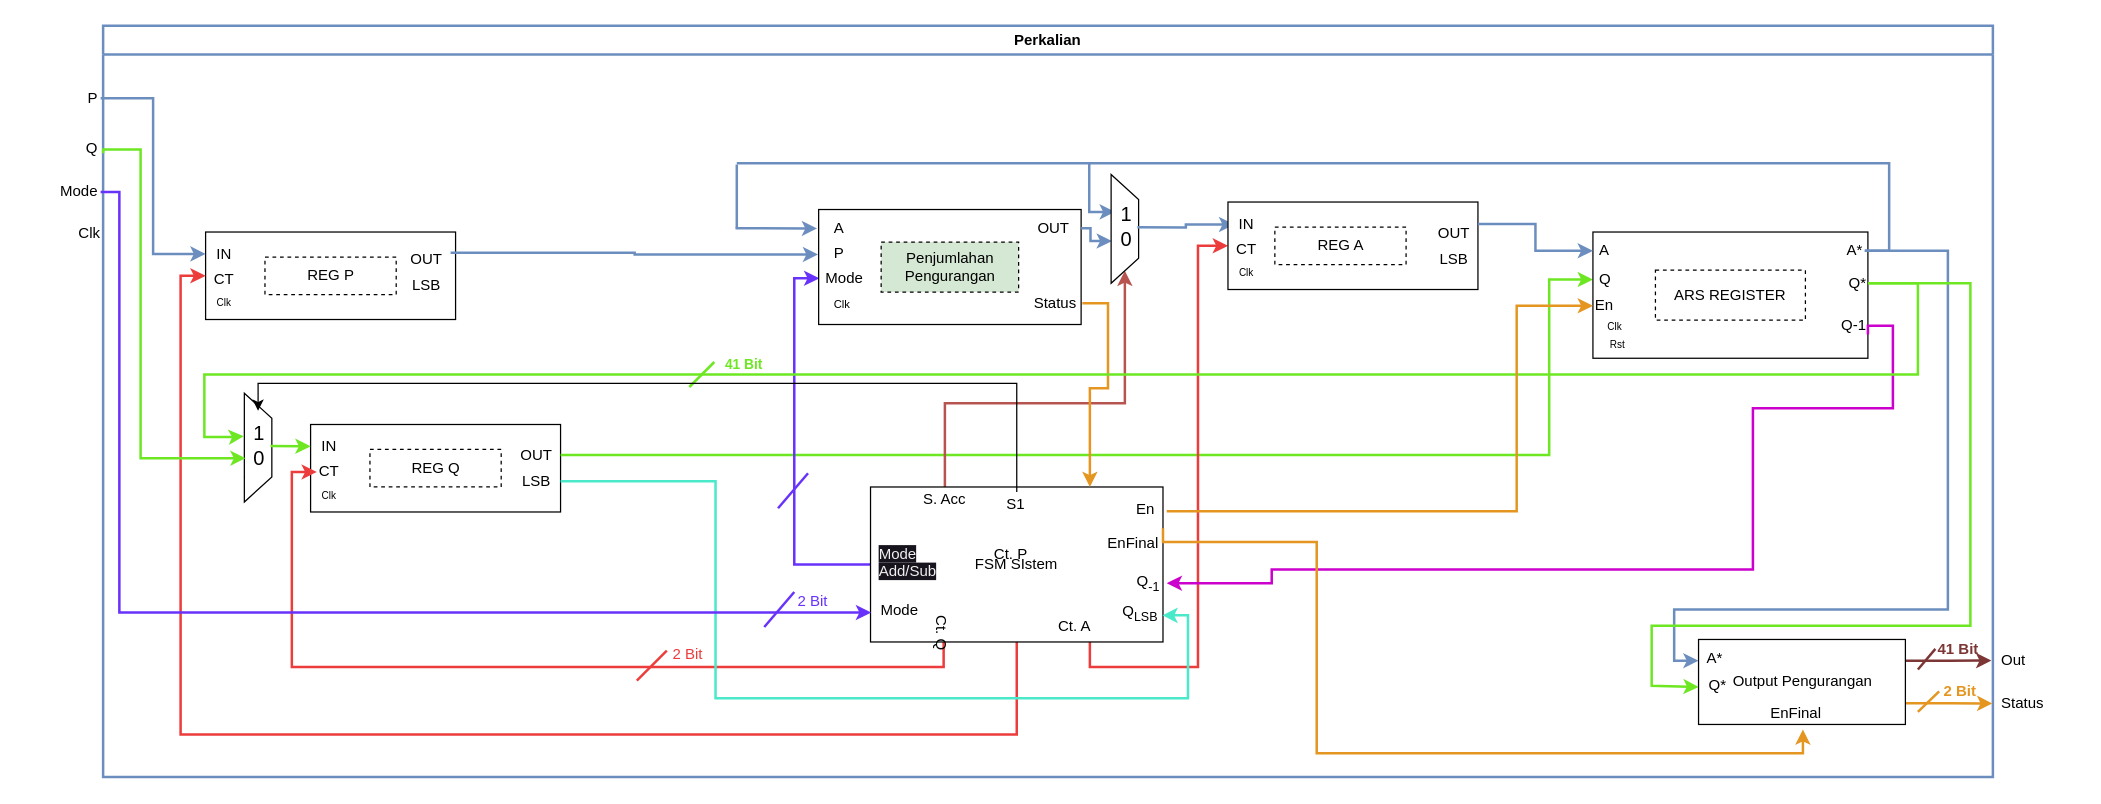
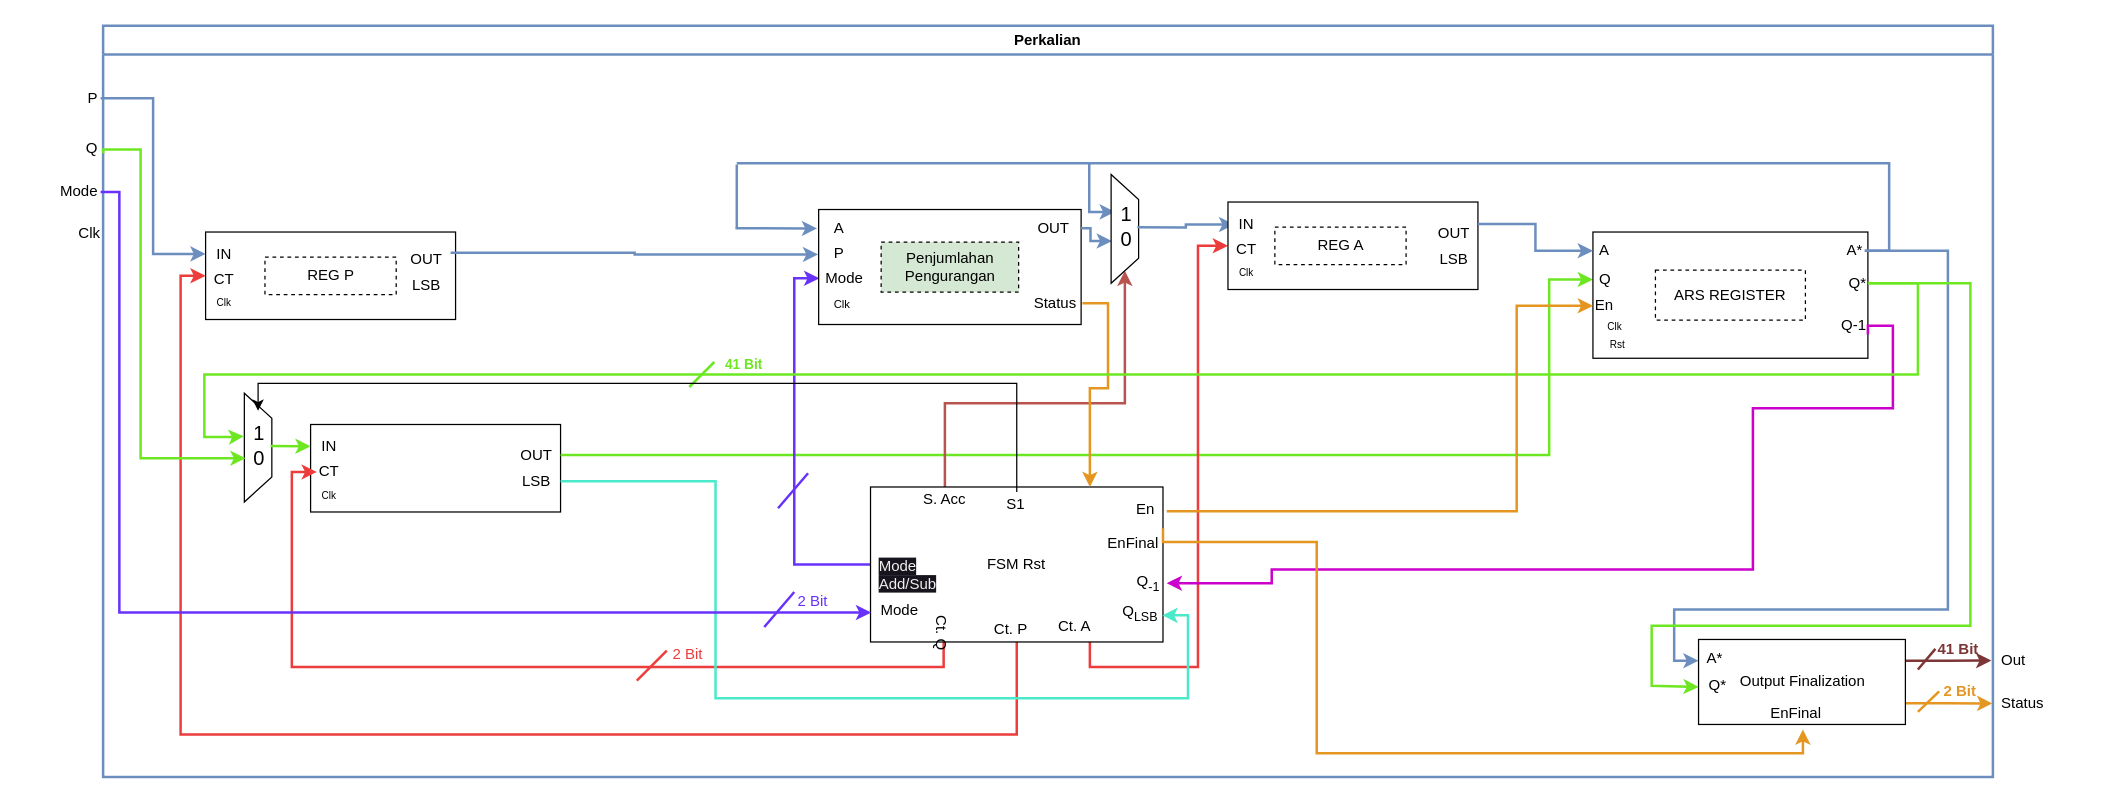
node "REG Q": removed
node "Ct. P": moved (1011, 554) -> (1011, 629)
node "Mode Add/Sub": moved (913, 559) -> (913, 572)
node "FSM SIstem": label "FSM SIstem" -> "FSM Rst"
node "Output Pengurangan": label "Output Pengurangan" -> "Output Finalization"
